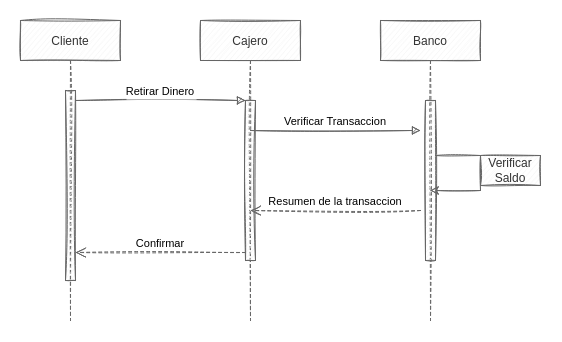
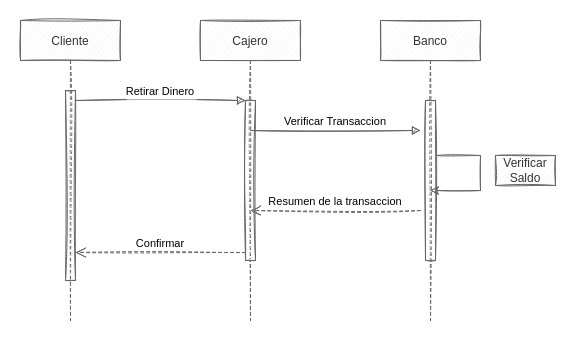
node "Verificar Saldo": moved (511, 171) -> (526, 171)
